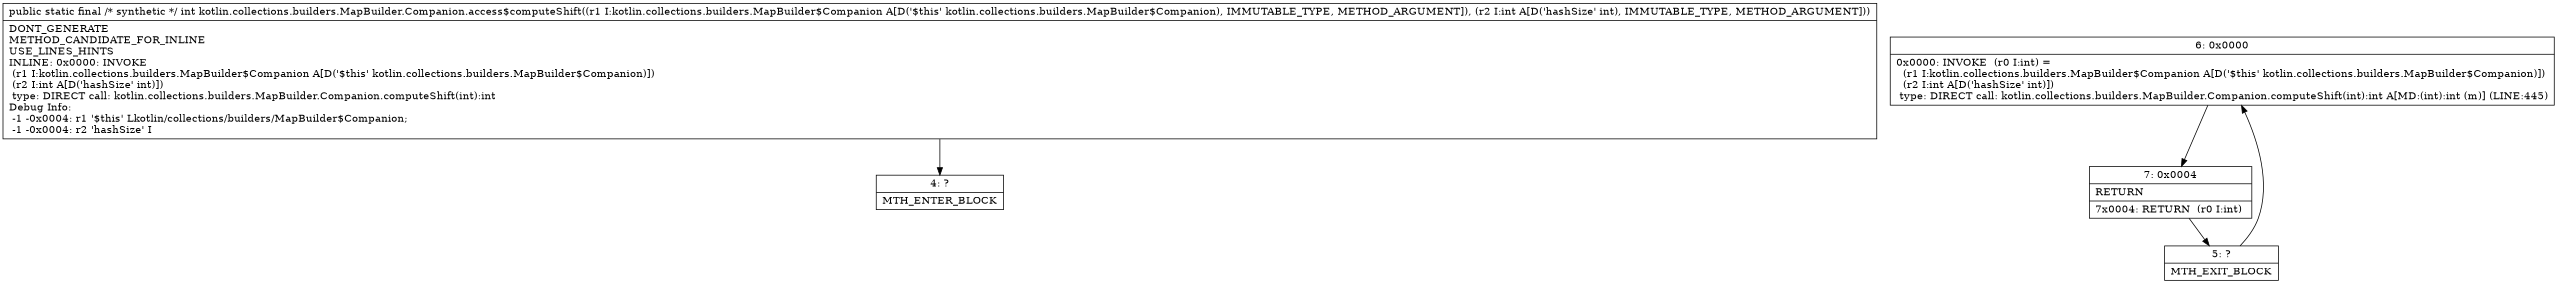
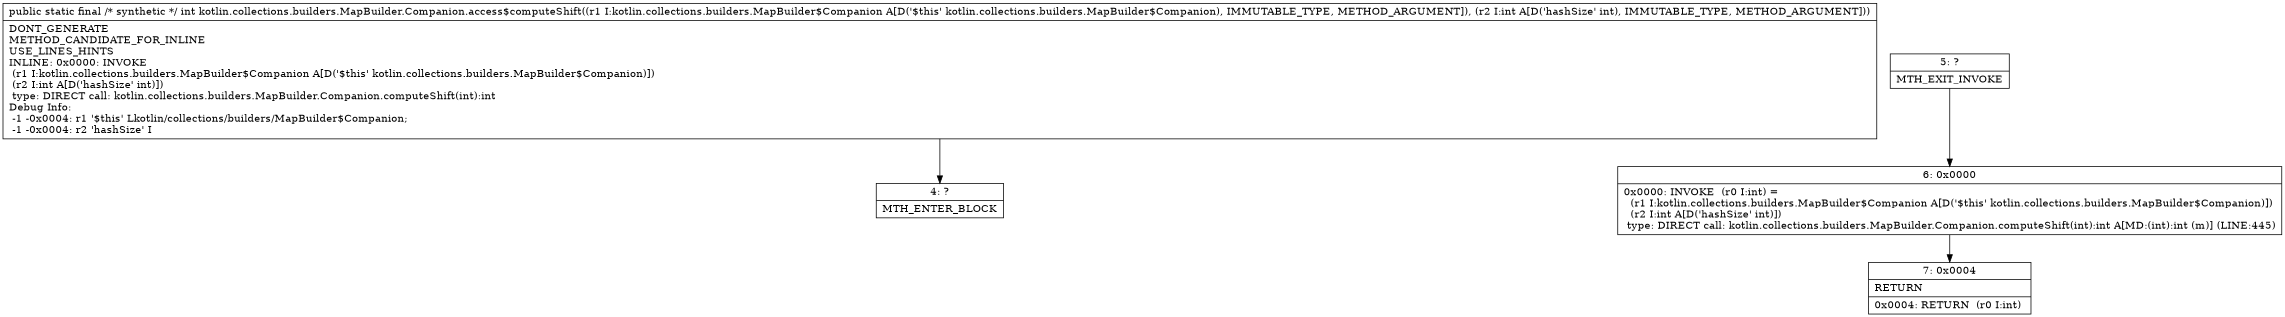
node "7: 0x0004": text "7x0004: RETURN  (r0 I:int)" -> "0x0004: RETURN  (r0 I:int)"
edge "7: 0x0004" -> "5: ?": removed
node "5: ?": text "MTH_EXIT_BLOCK" -> "MTH_EXIT_INVOKE"
